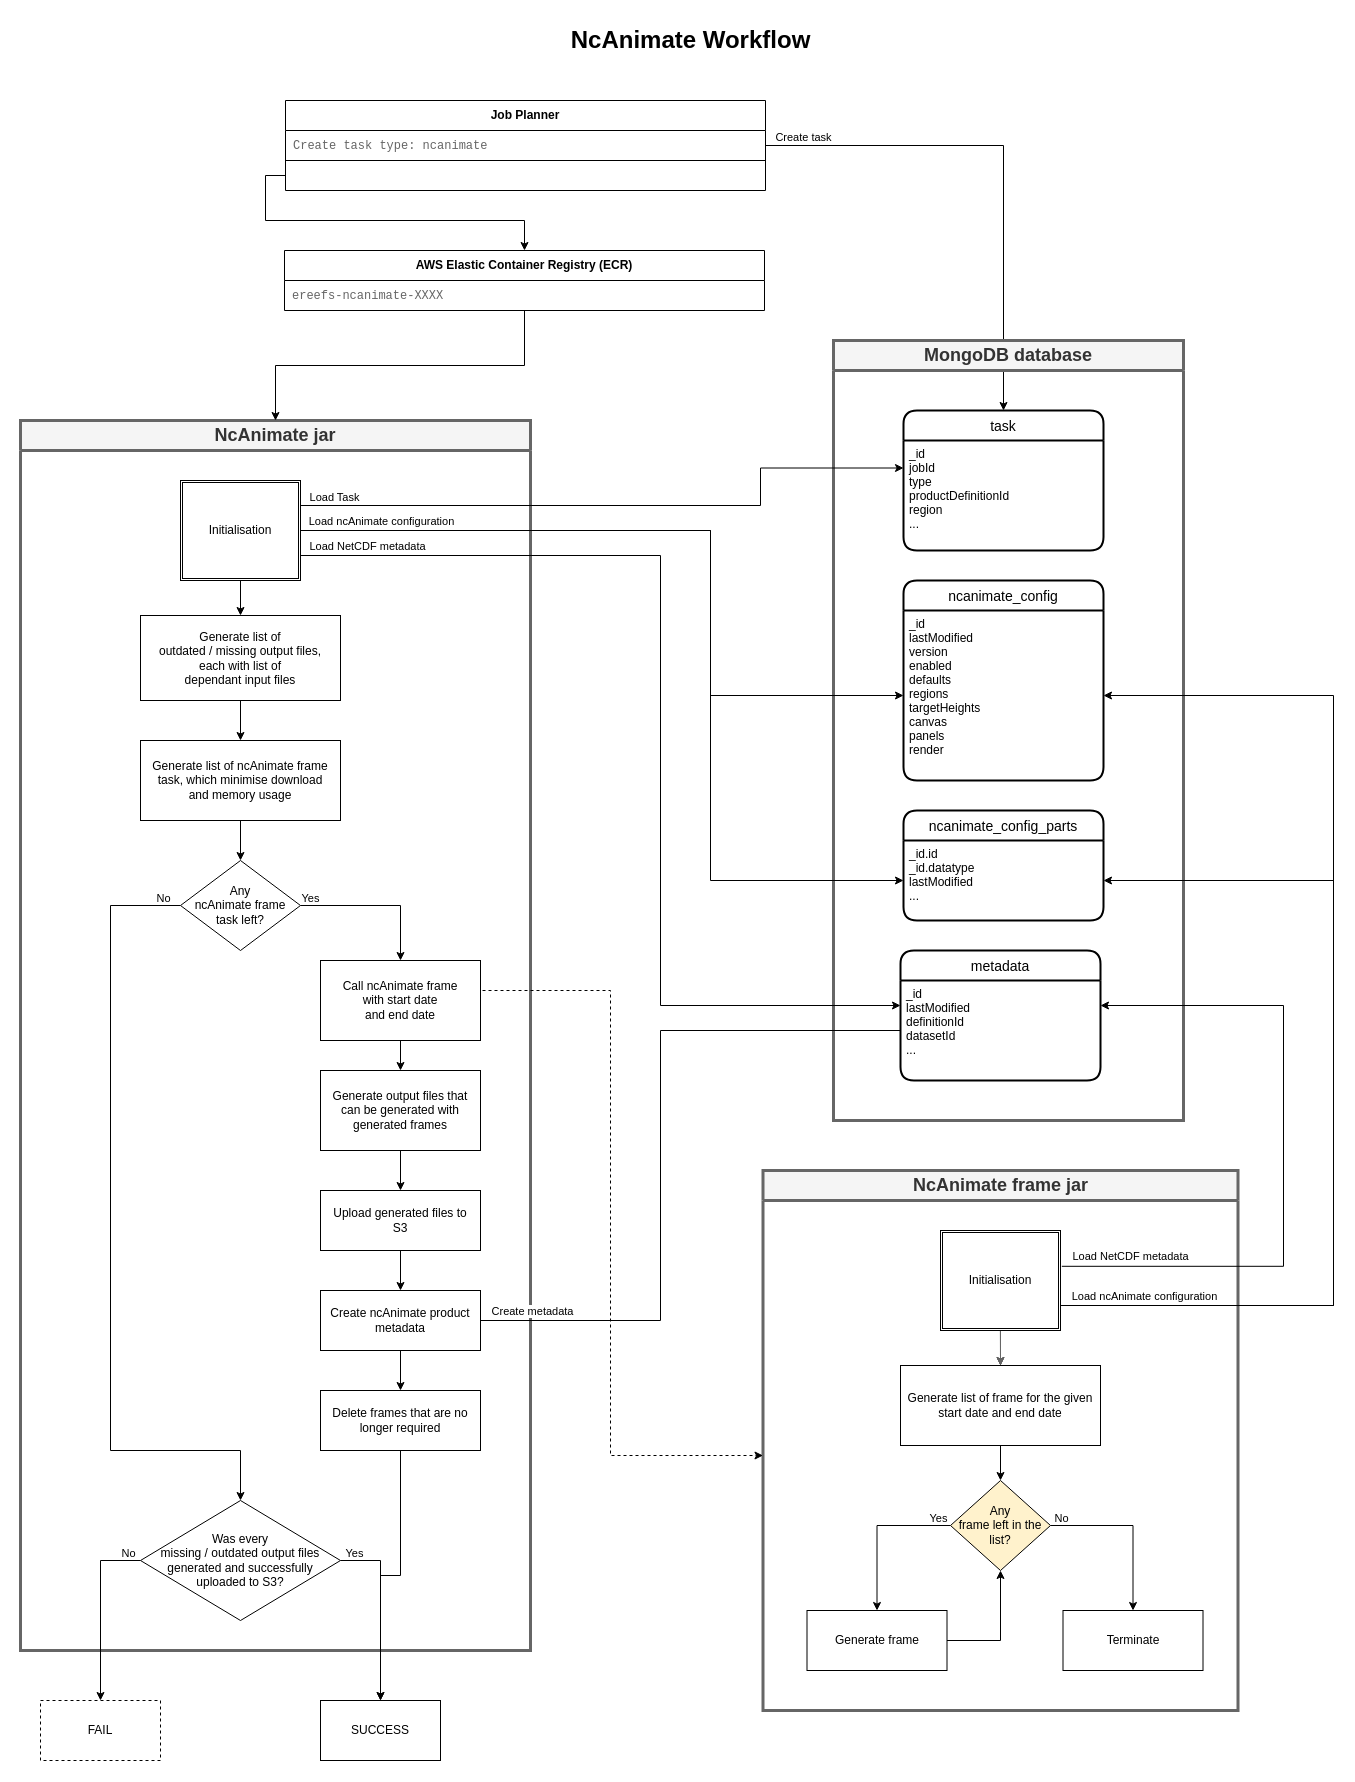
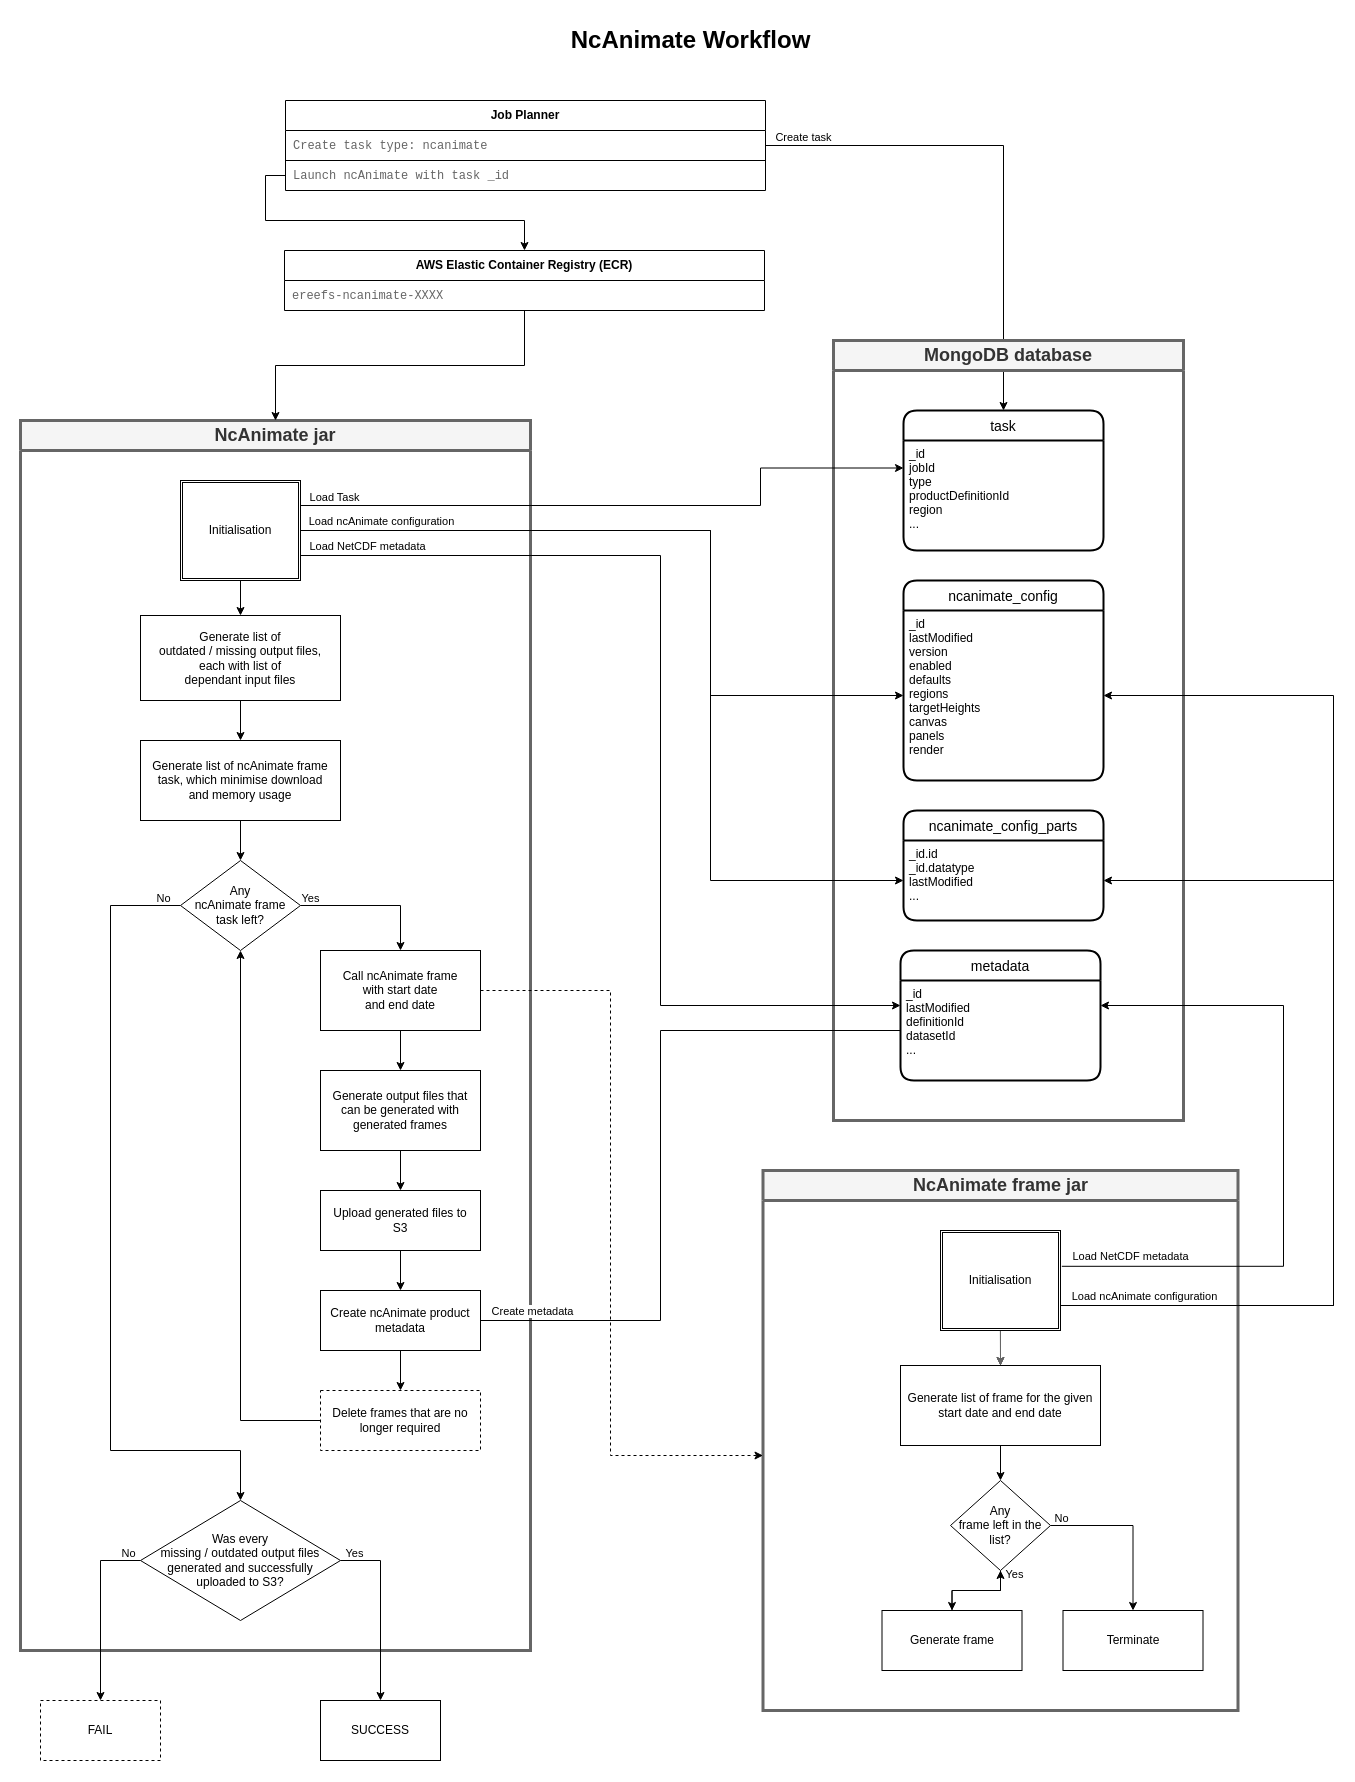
node "Launch ncAnimate with task _id": added
node "Call ncAnimate frame with start date and end date": moved (401, 1001) -> (401, 991)
node "Delete frames that are no longer required": style solid -> dashed
edge "Delete frames that are no longer required" -> "SUCCESS": now "Delete frames that are no longer required" -> "Any ncAnimate frame task left?"
node "Any frame left in the list?": fillcolor #fff2cc -> #ffffff
node "Generate frame": moved (877, 1641) -> (952, 1641)
